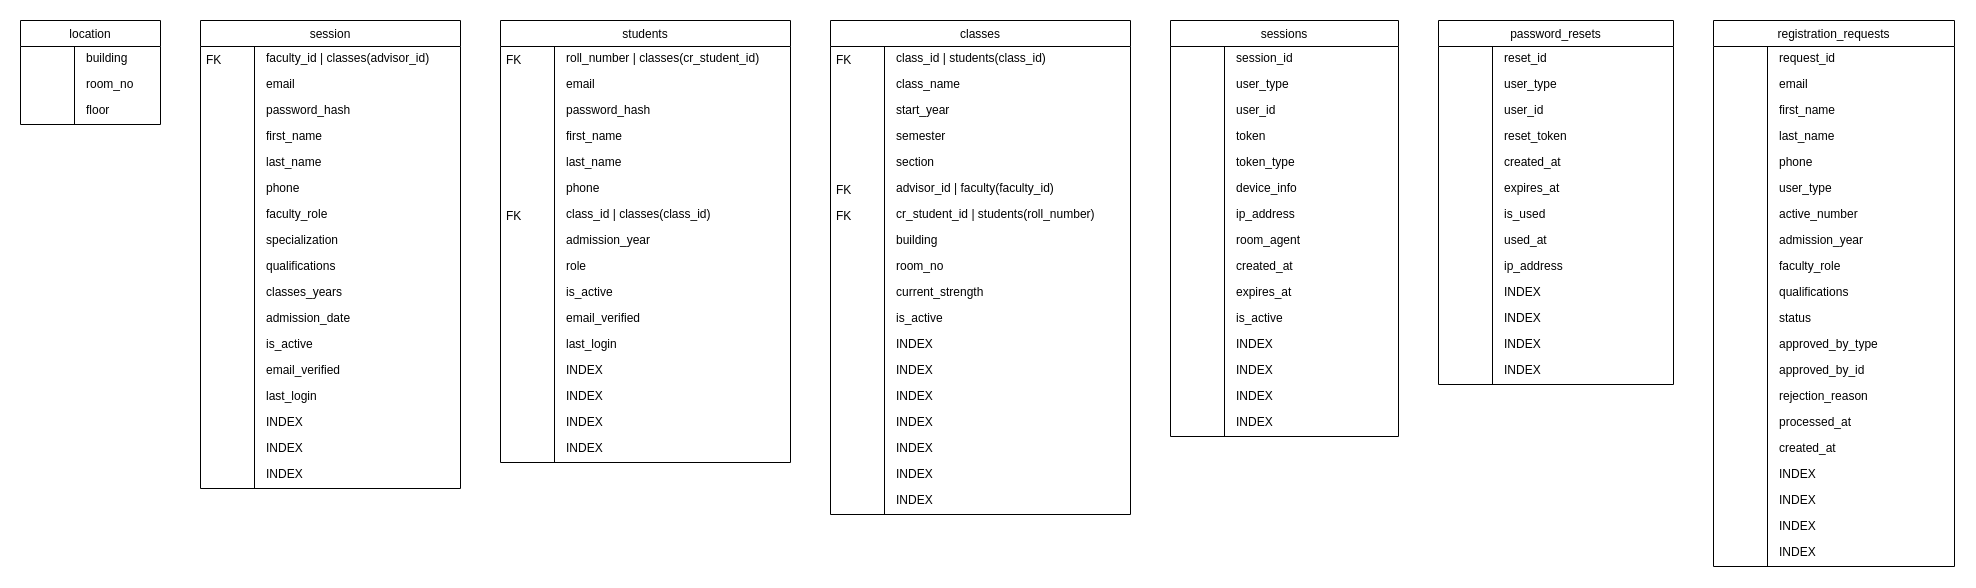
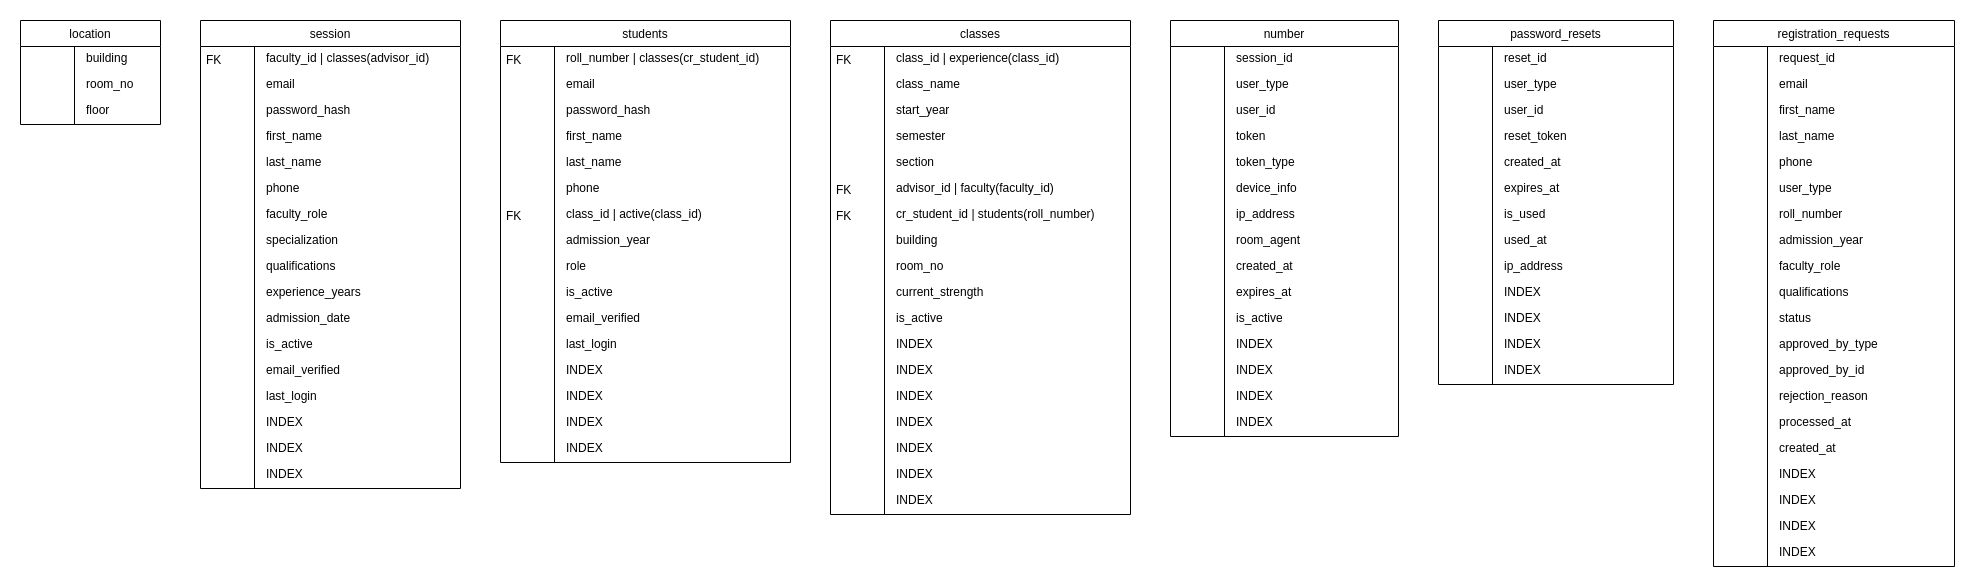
node "sessions": label "sessions" -> "number"
node "class_id | students(class_id)": label "class_id | students(class_id)" -> "class_id | experience(class_id)"
node "class_id | classes(class_id)": label "class_id | classes(class_id)" -> "class_id | active(class_id)"
node "active_number": label "active_number" -> "roll_number"
node "classes_years": label "classes_years" -> "experience_years"
